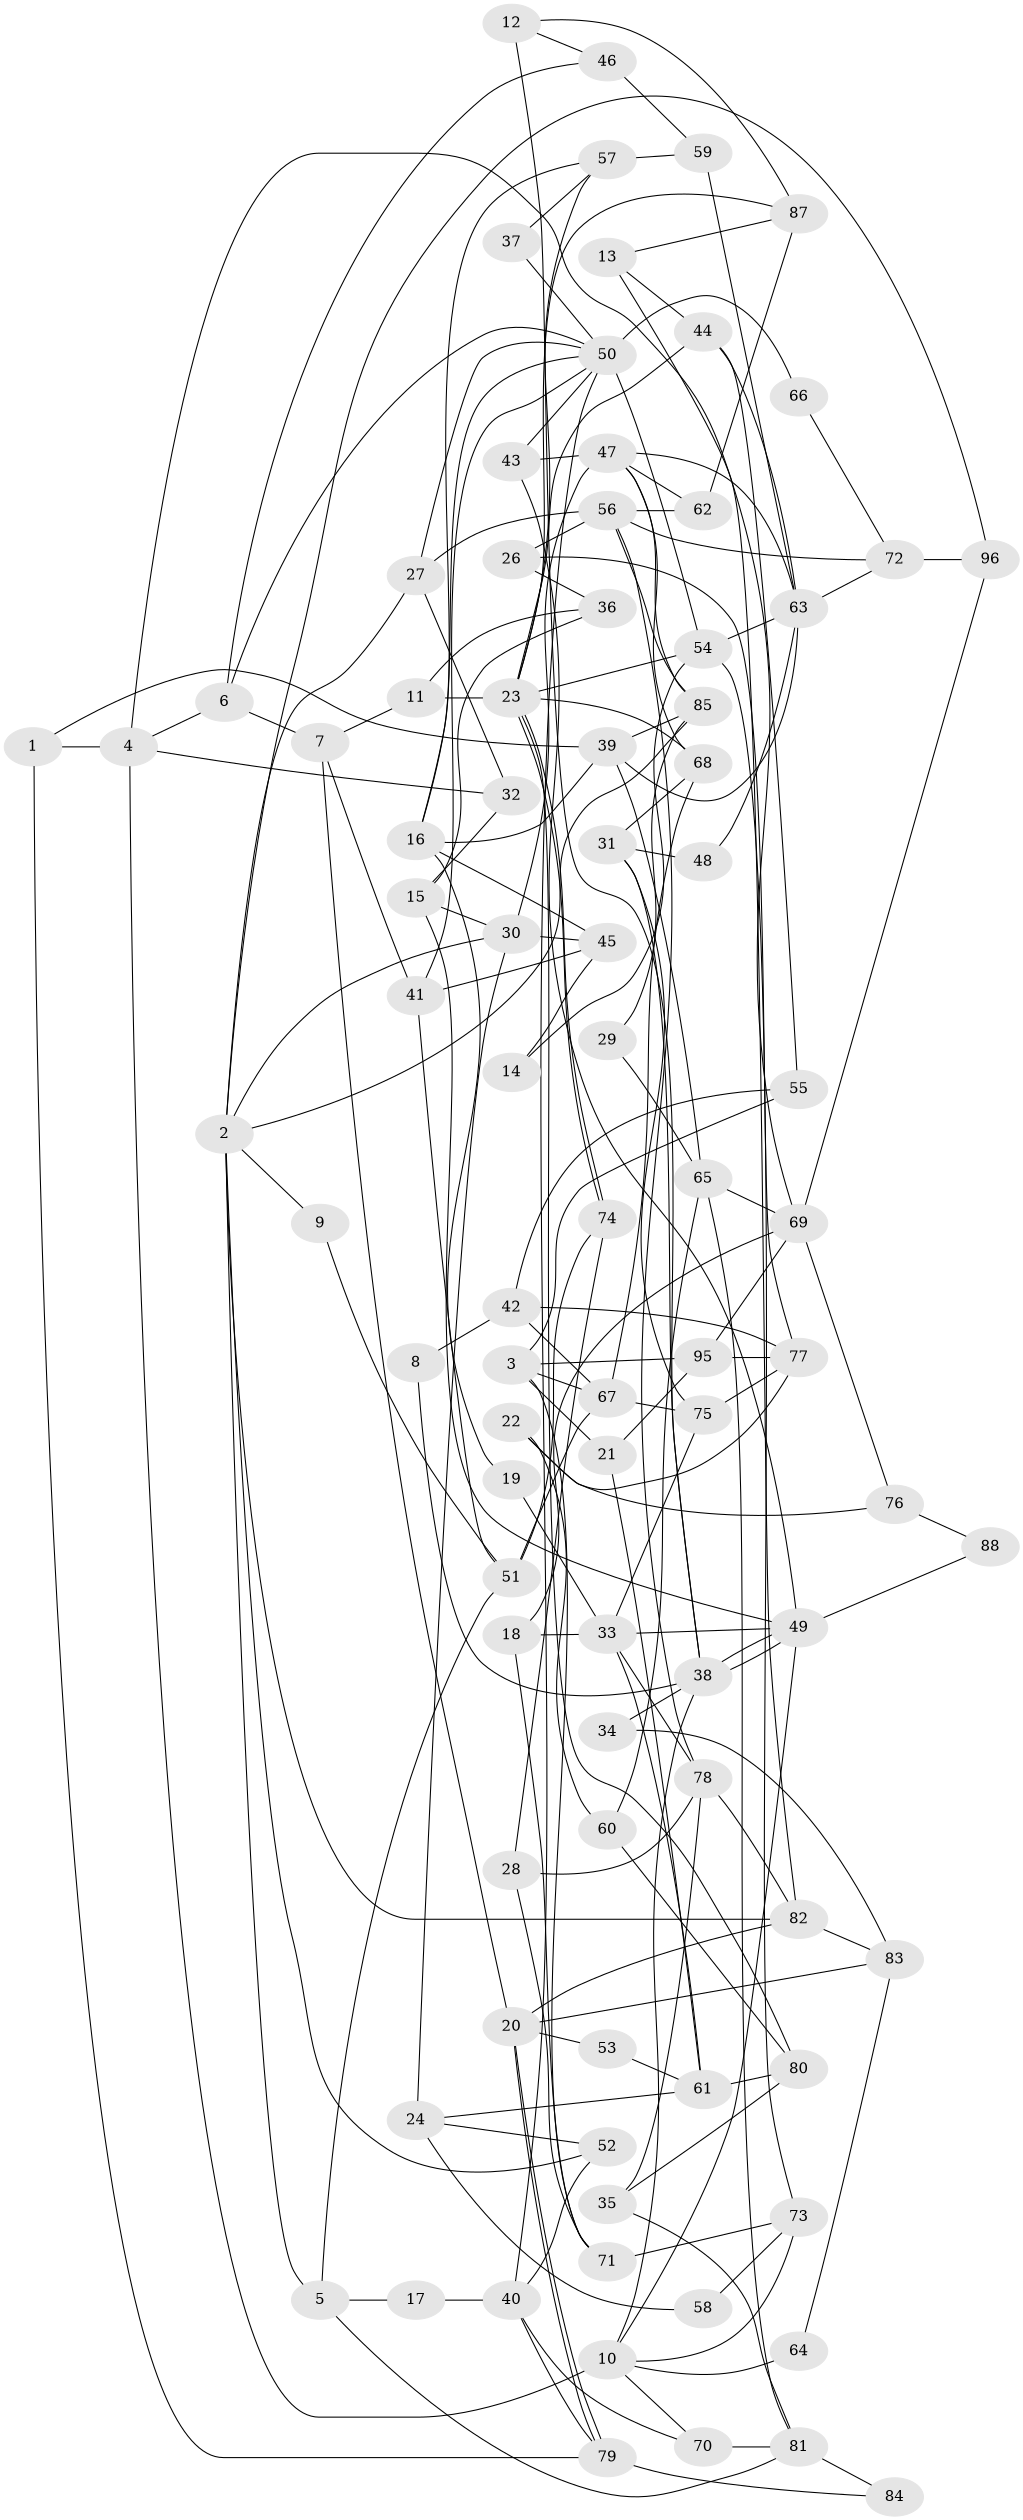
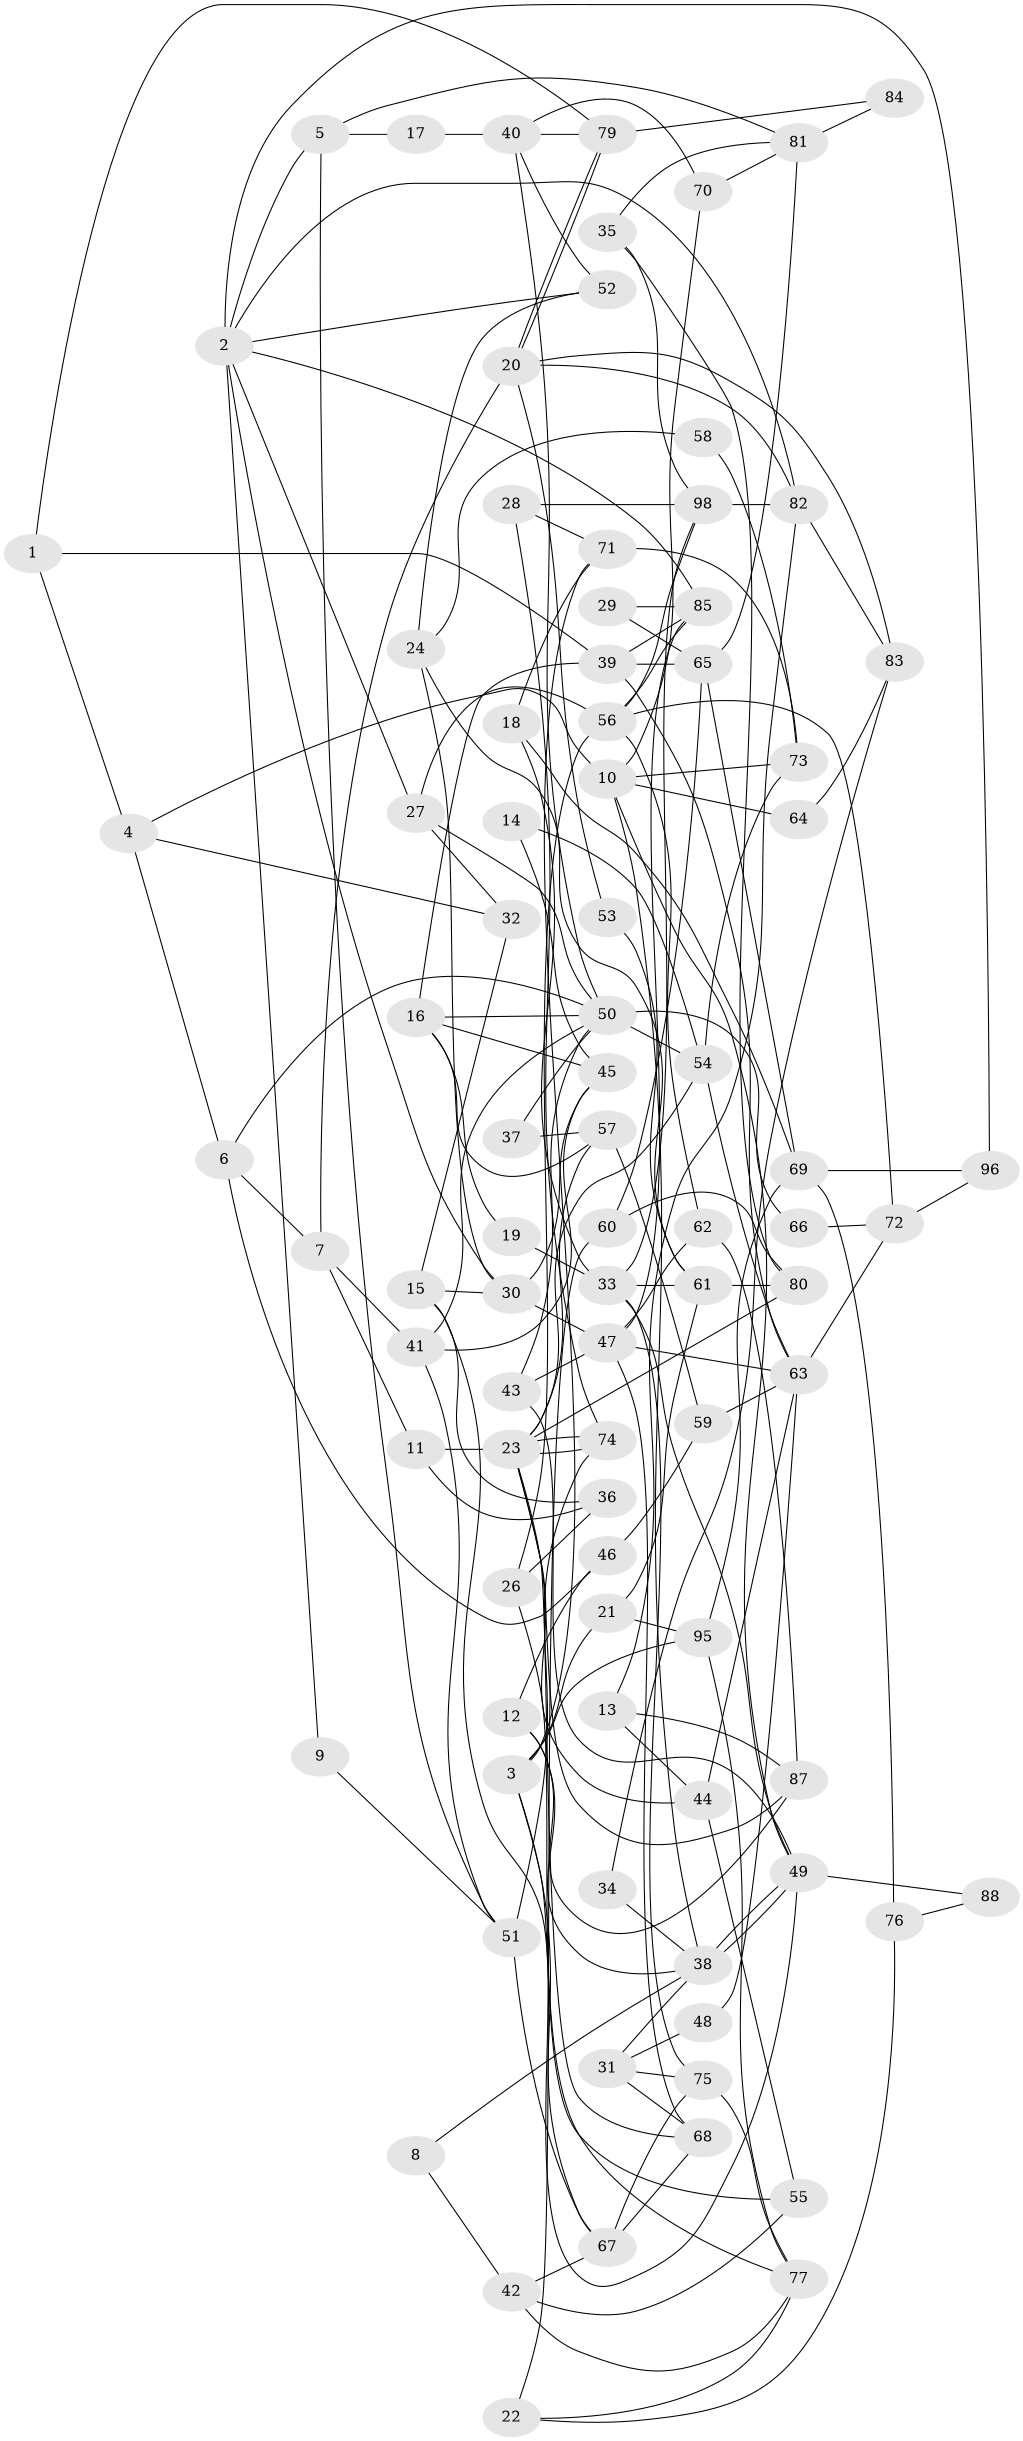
edge "4" -- "69": removed
node "78": label "78" -> "98"
